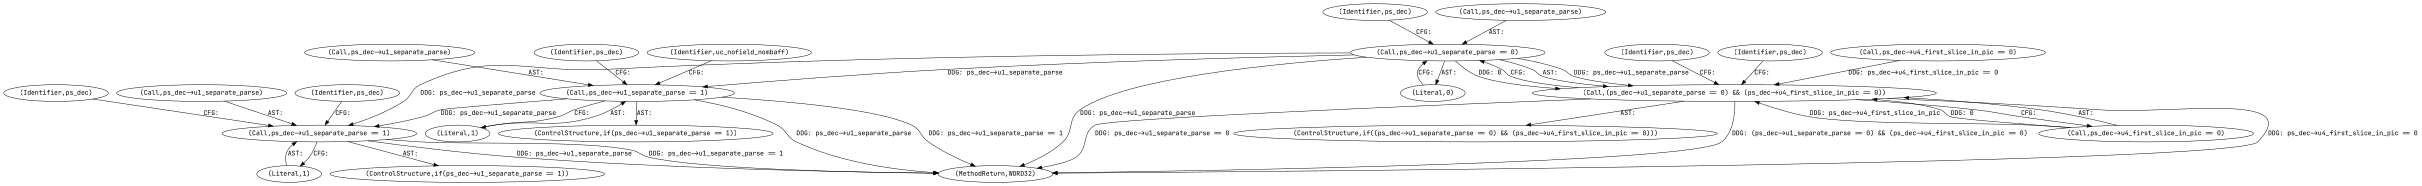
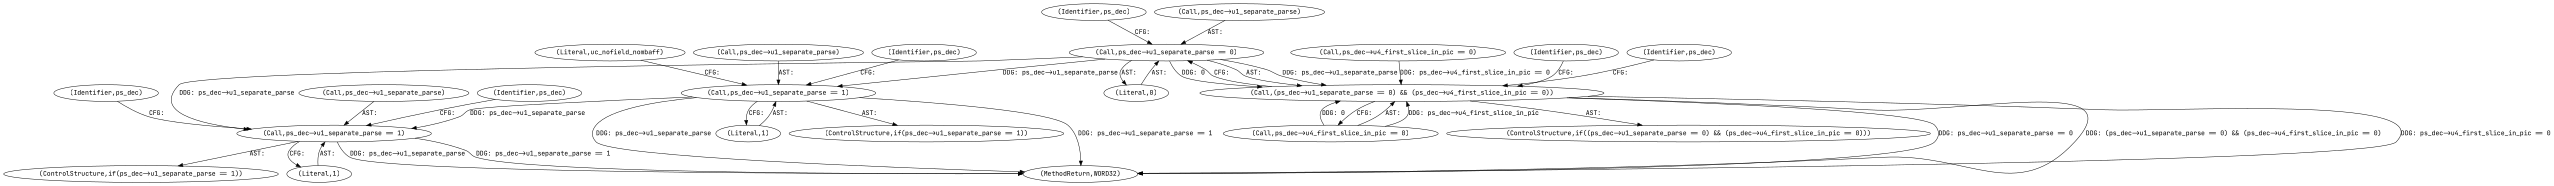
node "(Identifier,uc_nofield_nombaff)": label "(Identifier,uc_nofield_nombaff)" -> "(Literal,uc_nofield_nombaff)"
edge "(Literal,0)" -> "(Call,ps_dec->u1_separate_parse == 0)": label "CFG: " -> "AST: "
edge "(Call,ps_dec->u1_separate_parse == 0)" -> "(MethodReturn,WORD32)": removed, label "DDG: ps_dec->u1_separate_parse"
